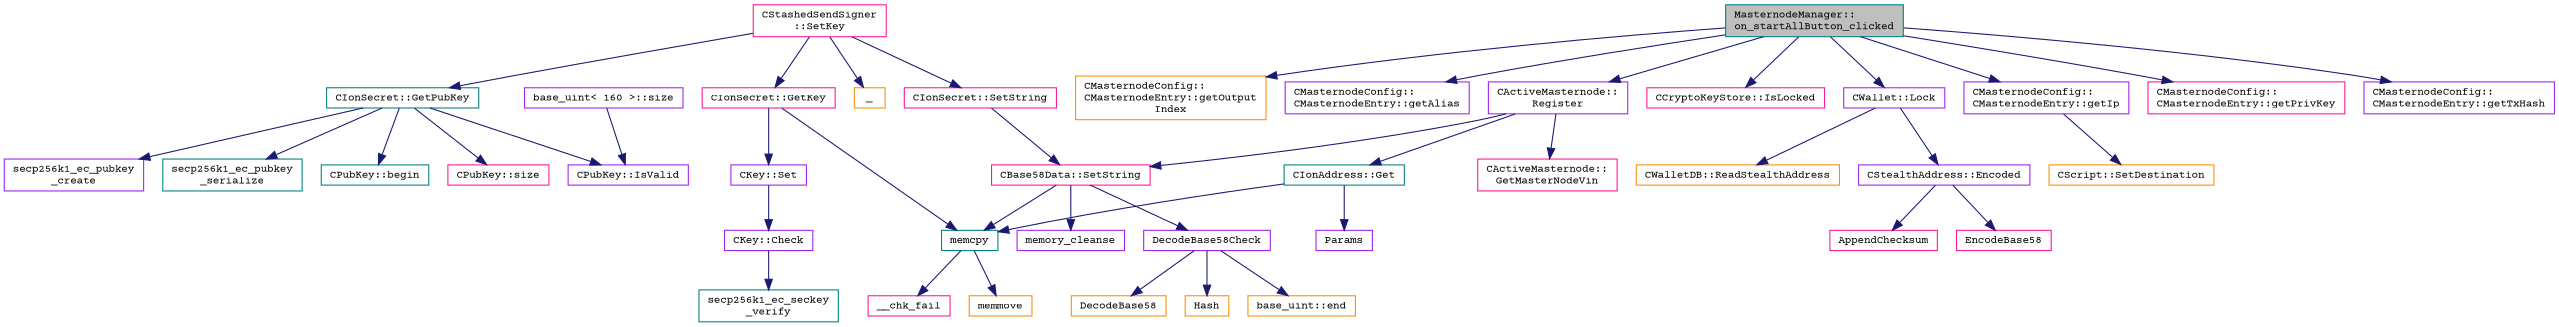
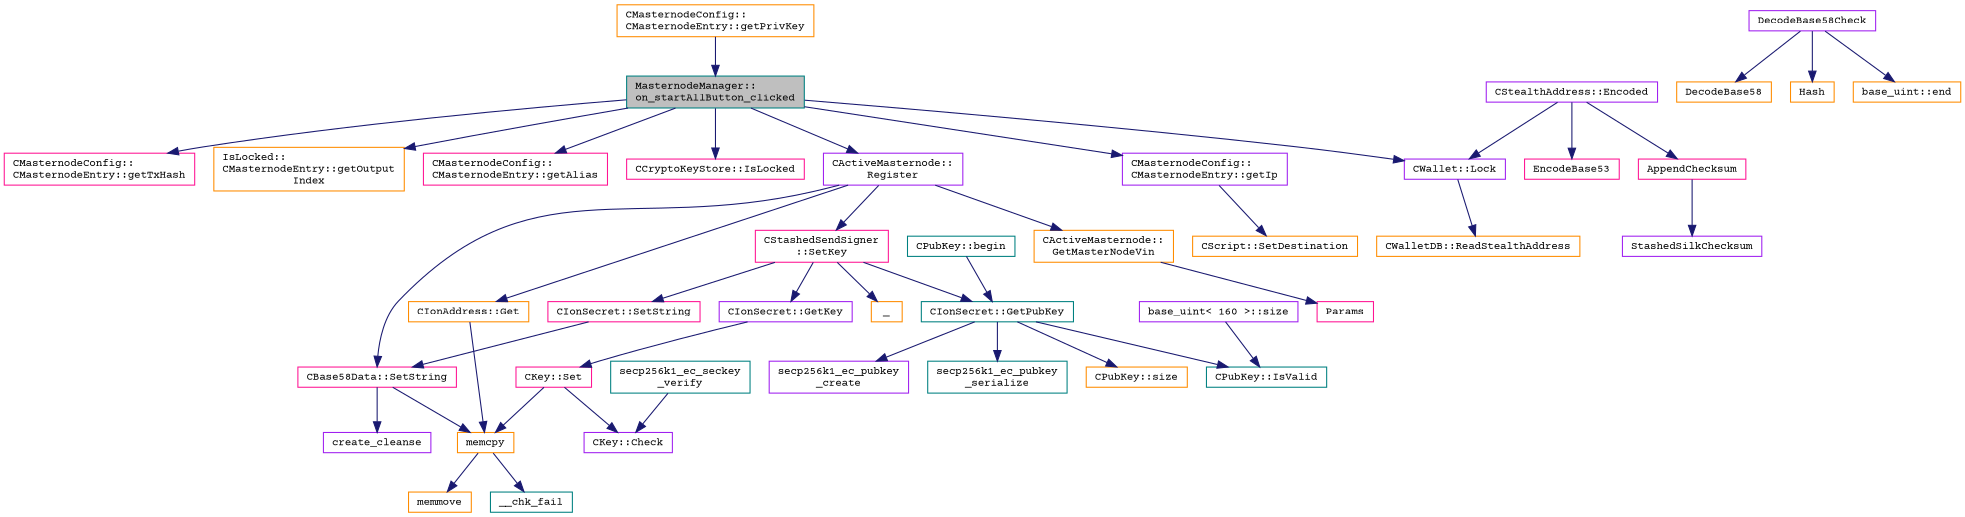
edge "MasternodeManager:: on_startAllButton_clicked" -> "CMasternodeConfig:: CMasternodeEntry::getPrivKey": reversed
node "CIonSecret::GetKey": color deeppink -> purple
node "CMasternodeConfig:: CMasternodeEntry::getOutput Index": label "CMasternodeConfig:: CMasternodeEntry::getOutput Index" -> "IsLocked:: CMasternodeEntry::getOutput Index"
node "CMasternodeConfig:: CMasternodeEntry::getAlias": color purple -> deeppink
node "CMasternodeConfig:: CMasternodeEntry::getPrivKey": color deeppink -> darkorange
node "CMasternodeConfig:: CMasternodeEntry::getTxHash": color purple -> deeppink
edge "CIonSecret::GetPubKey" -> "CPubKey::begin": reversed
edge "CWallet::Lock" -> "CStealthAddress::Encoded": reversed
edge "CIonSecret::GetKey" -> "memcpy": now "CKey::Set" -> "memcpy"
node "CPubKey::size": color deeppink -> darkorange
node "CPubKey::IsValid": color purple -> teal
node "CKey::Set": color purple -> deeppink
node "CIonAddress::Get": color teal -> darkorange
node "CActiveMasternode:: GetMasterNodeVin": color deeppink -> darkorange
edge "CBase58Data::SetString" -> "DecodeBase58Check": removed
edge "CIonAddress::Get" -> "Params": now "CActiveMasternode:: GetMasterNodeVin" -> "Params"
edge "CActiveMasternode:: Register" -> "CStashedSendSigner ::SetKey": added
node "memcpy": color teal -> darkorange
node "memory_cleanse": label "memory_cleanse" -> "create_cleanse"
node "Params": color purple -> deeppink
node "EncodeBase58": label "EncodeBase58" -> "EncodeBase53"
node "StashedSilkChecksum": added
edge "CKey::Check" -> "secp256k1_ec_seckey _verify": reversed
node "__chk_fail": color deeppink -> teal
